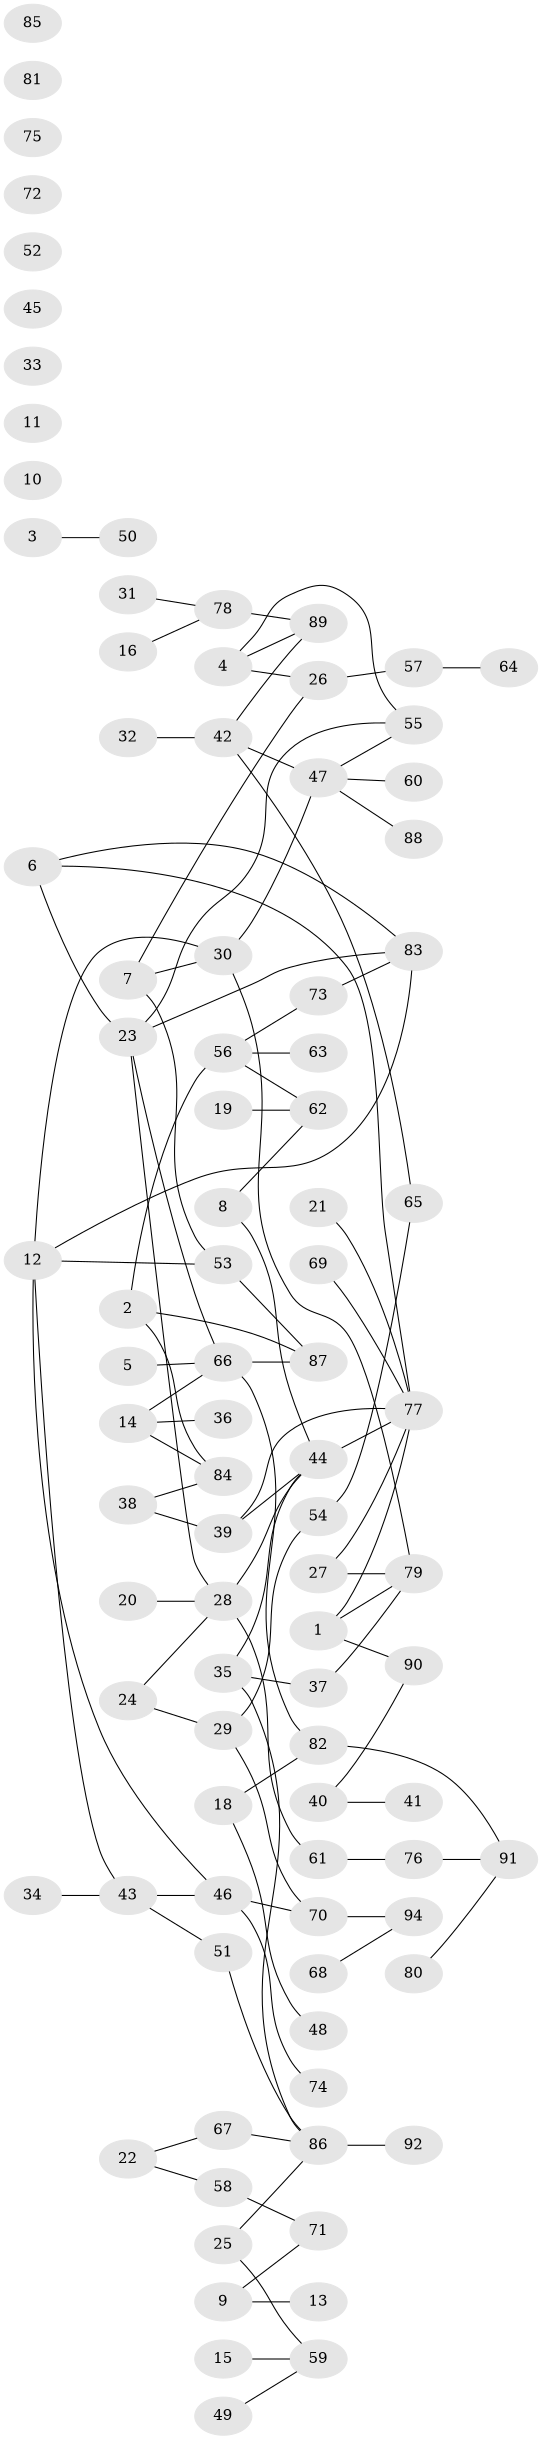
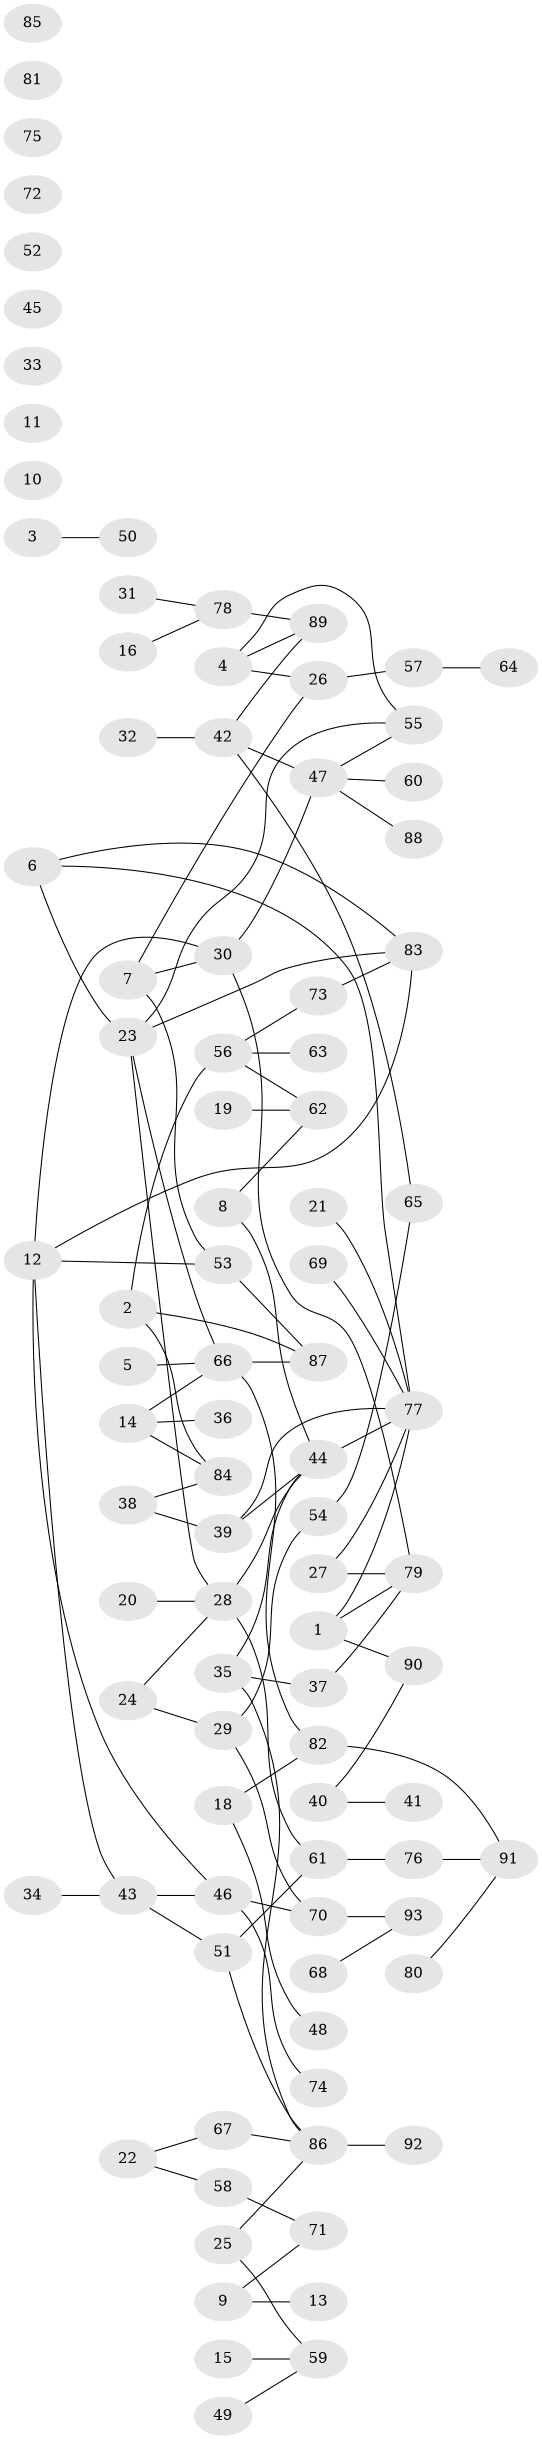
edge "61" -- "51": added
node "94": label "94" -> "93"
